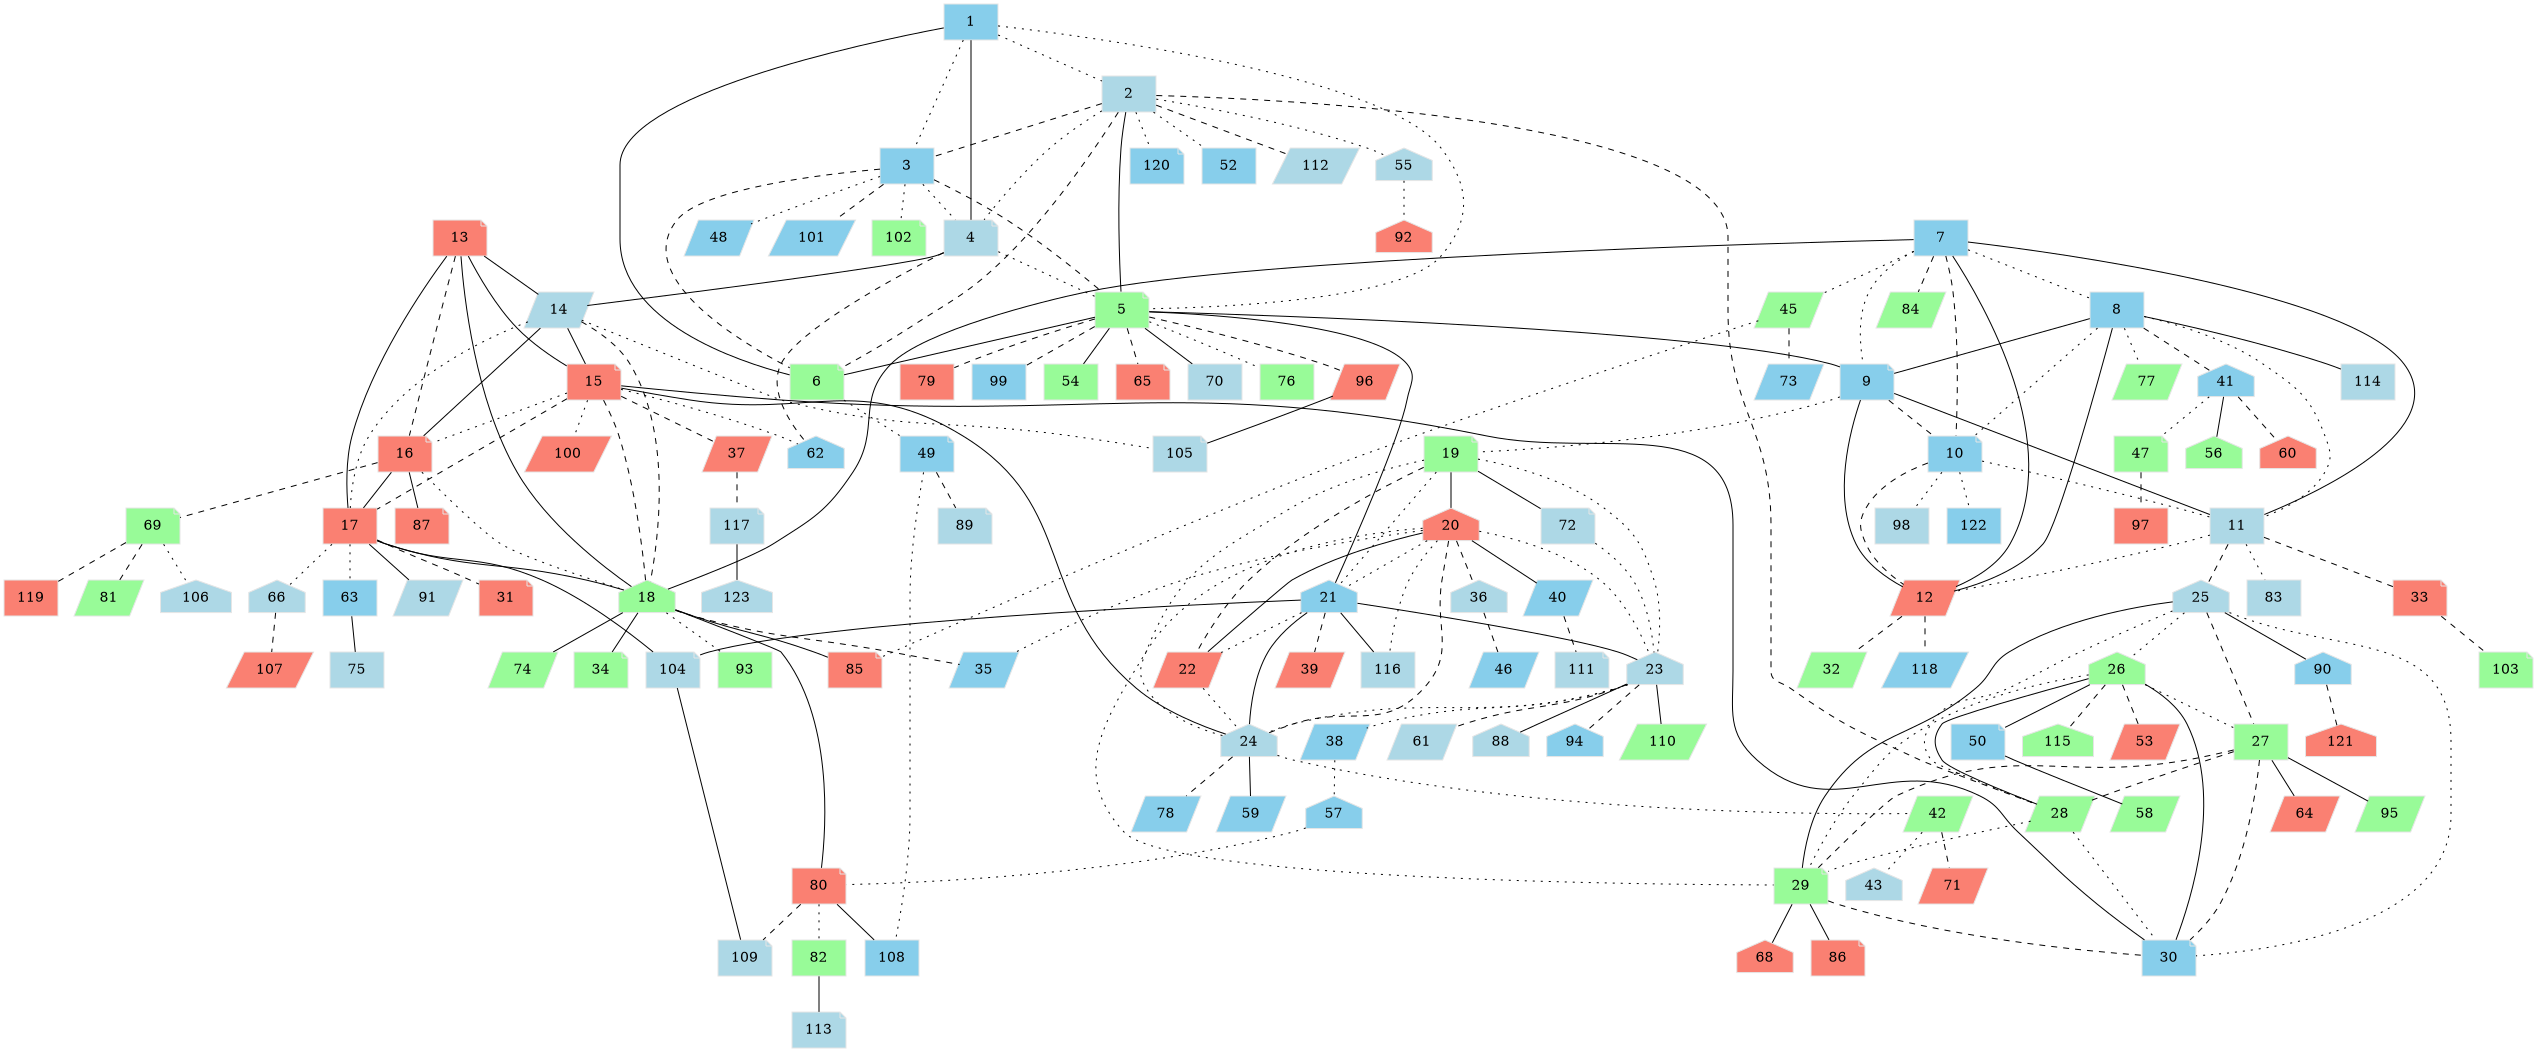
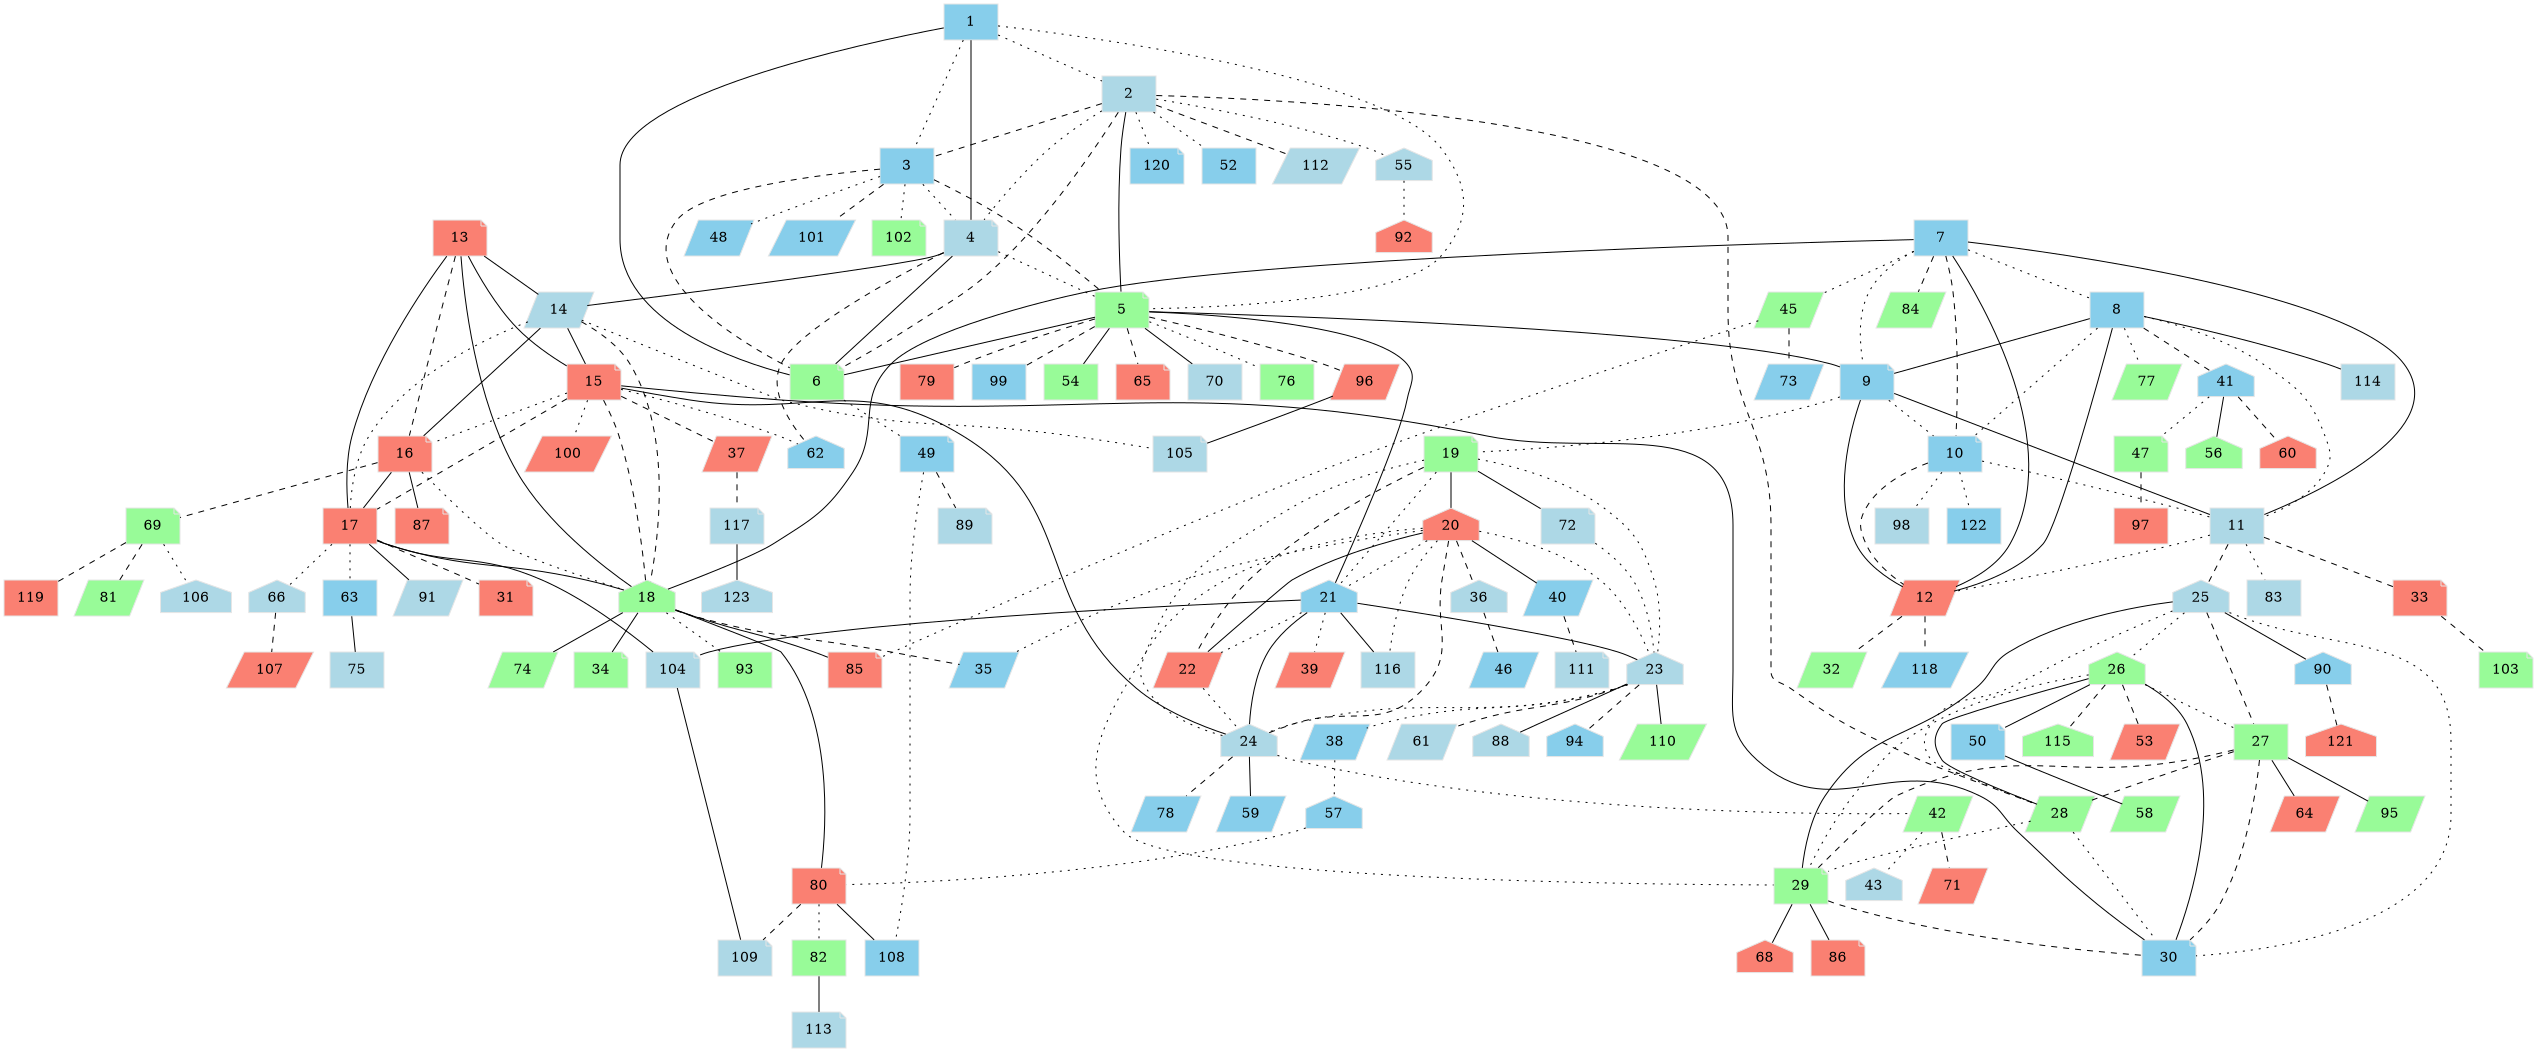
edge "4" -- "6": added
edge "9" -- "10": style dashed -> dotted
edge "21" -- "39": style dashed -> dotted
